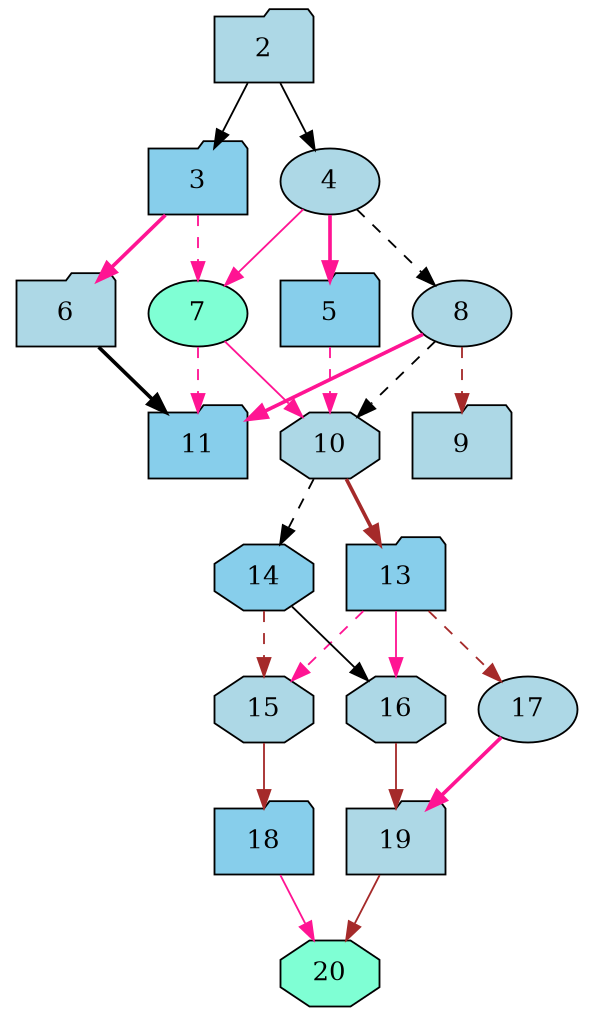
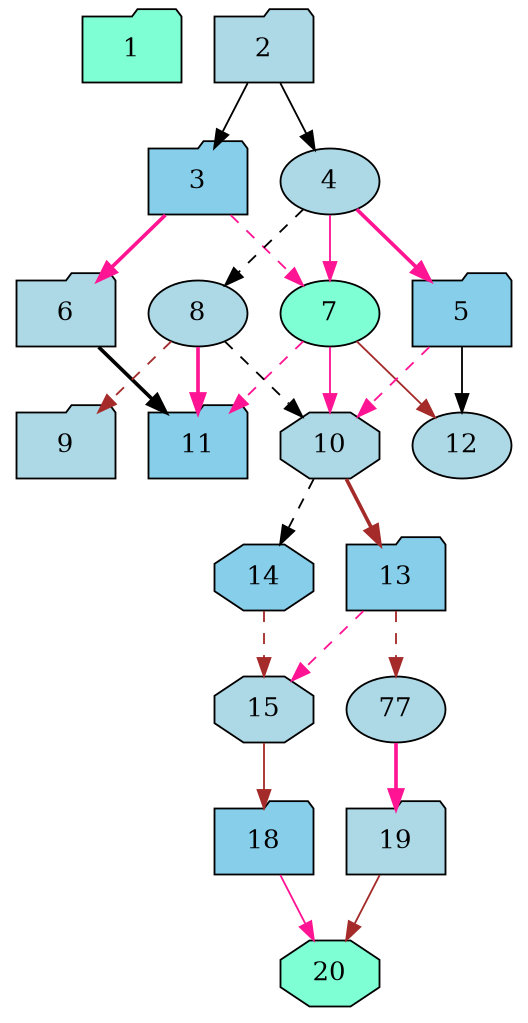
node "1": added
node "12": added
node "16": removed
node "17": label "17" -> "77"
